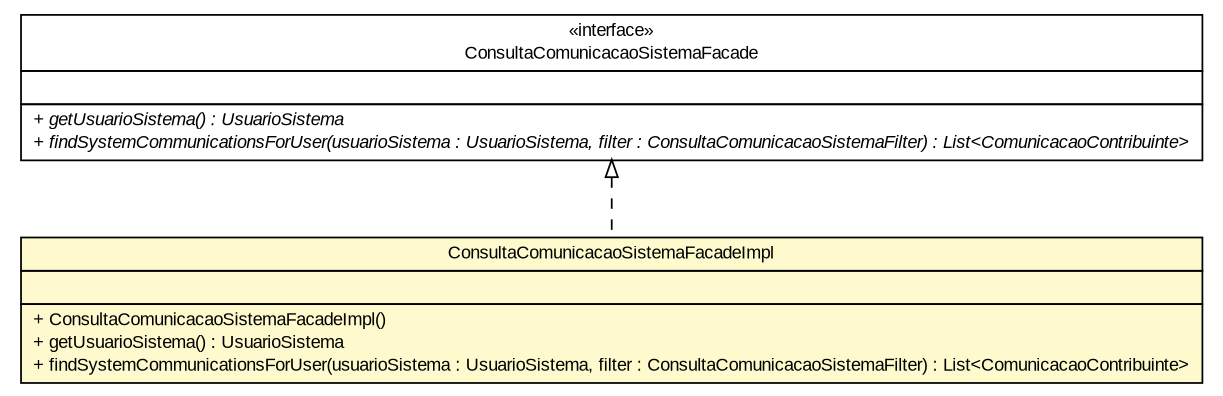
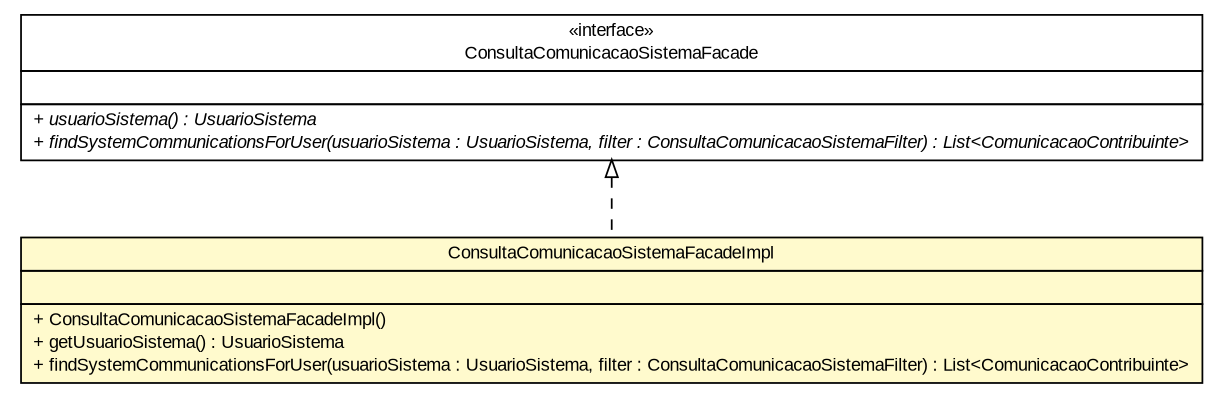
node "ConsultaComunicacaoSistemaFacade": text "+ getUsuarioSistema() : UsuarioSistema" -> "+ usuarioSistema() : UsuarioSistema"
